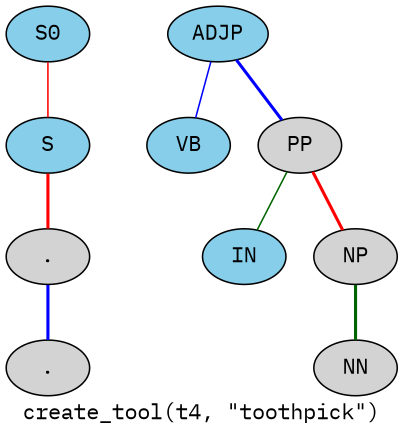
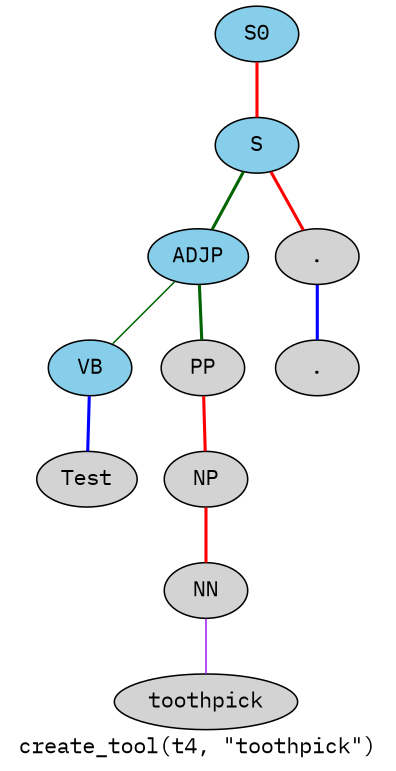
edge "S0" -- "S": style solid -> bold
edge "ADJP" -- "VB": color blue -> darkgreen
edge "ADJP" -- "PP": color blue -> darkgreen
edge "S" -- "ADJP": added
node "IN": removed
edge "NP" -- "NN": color darkgreen -> red
node "Test": added
node "toothpick": added
